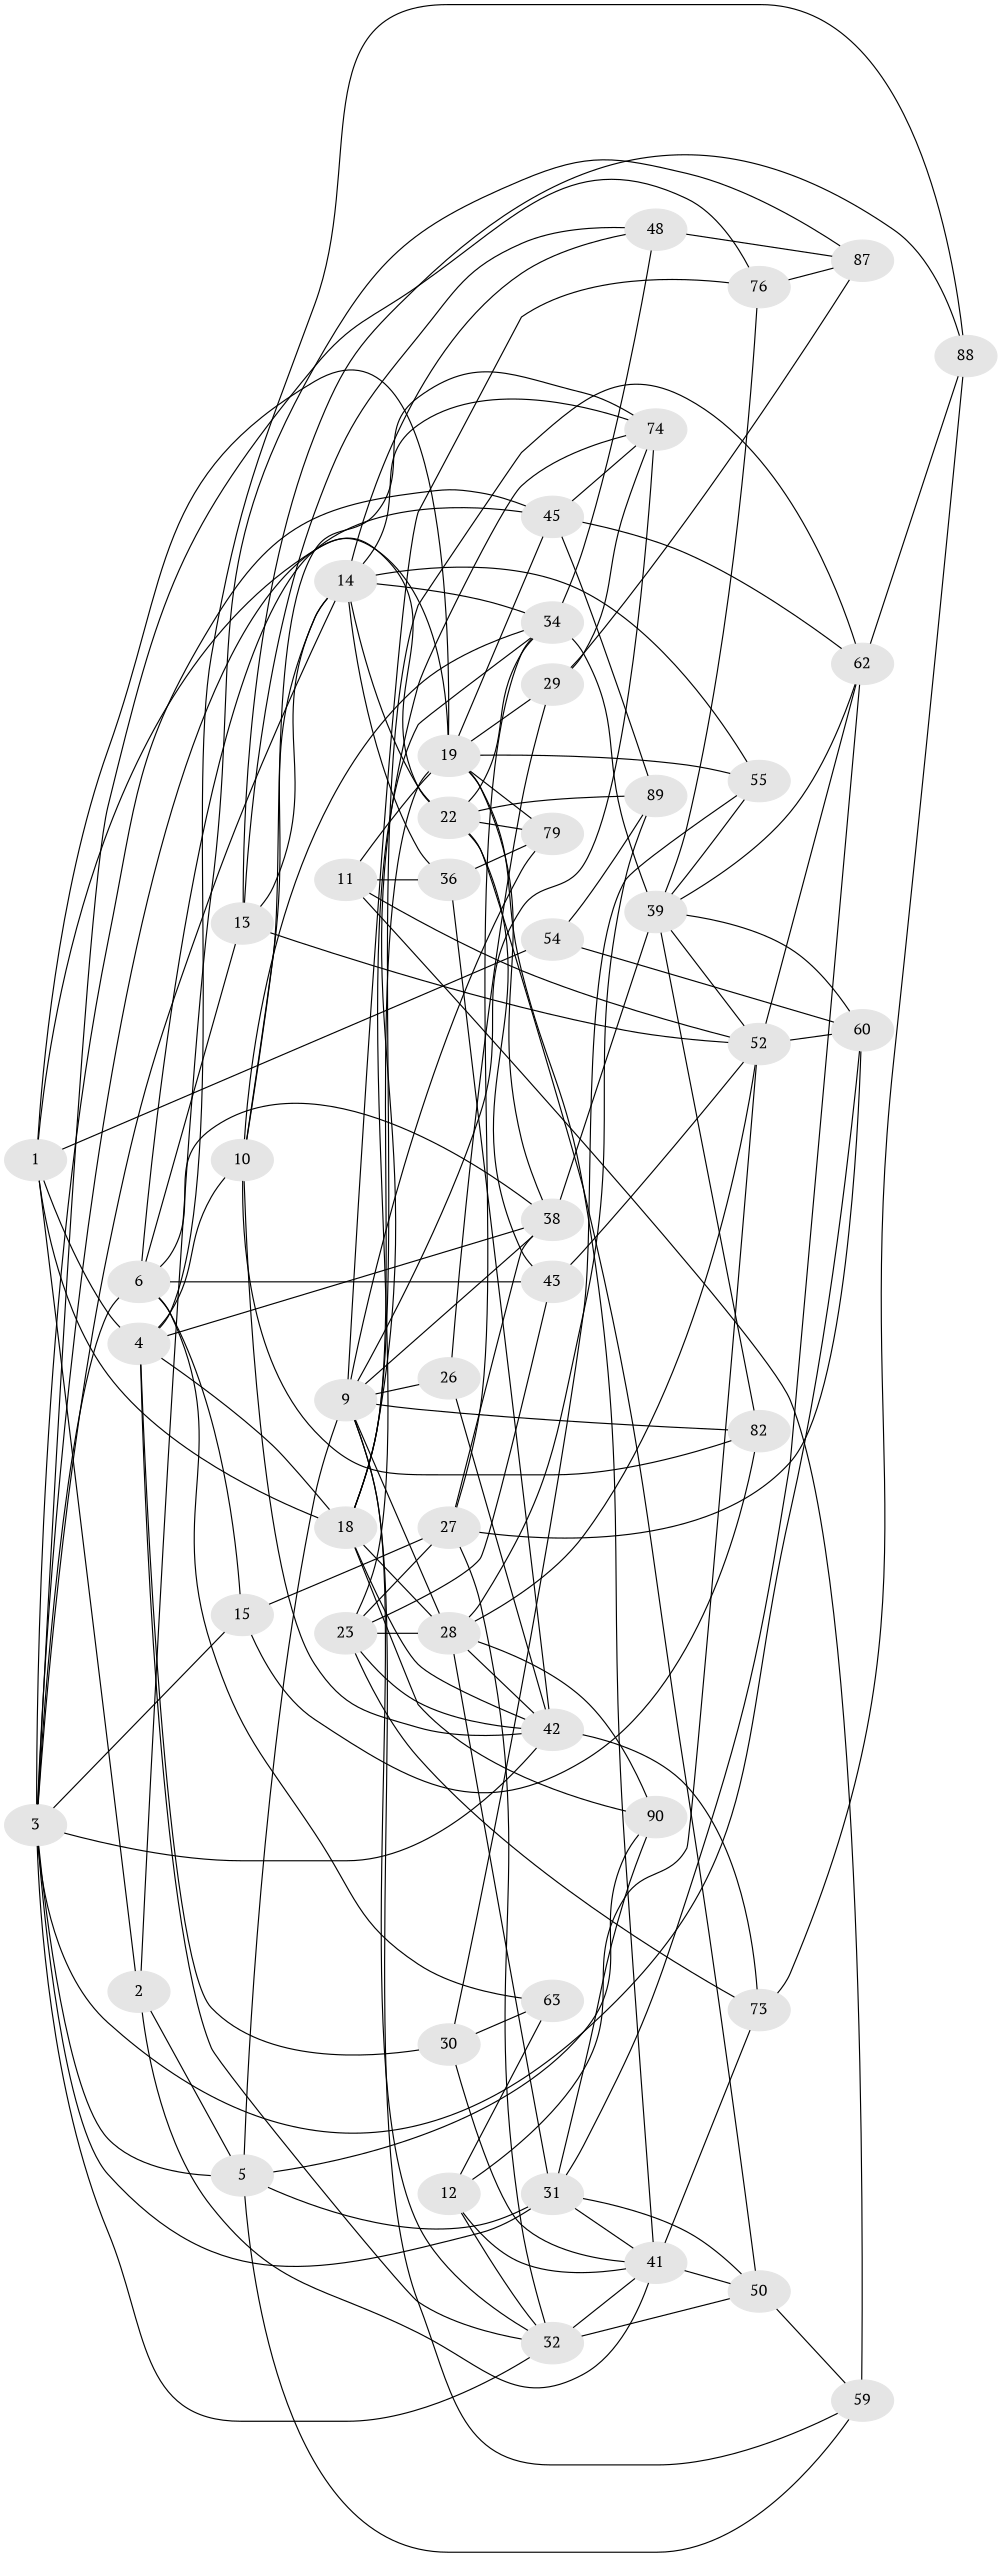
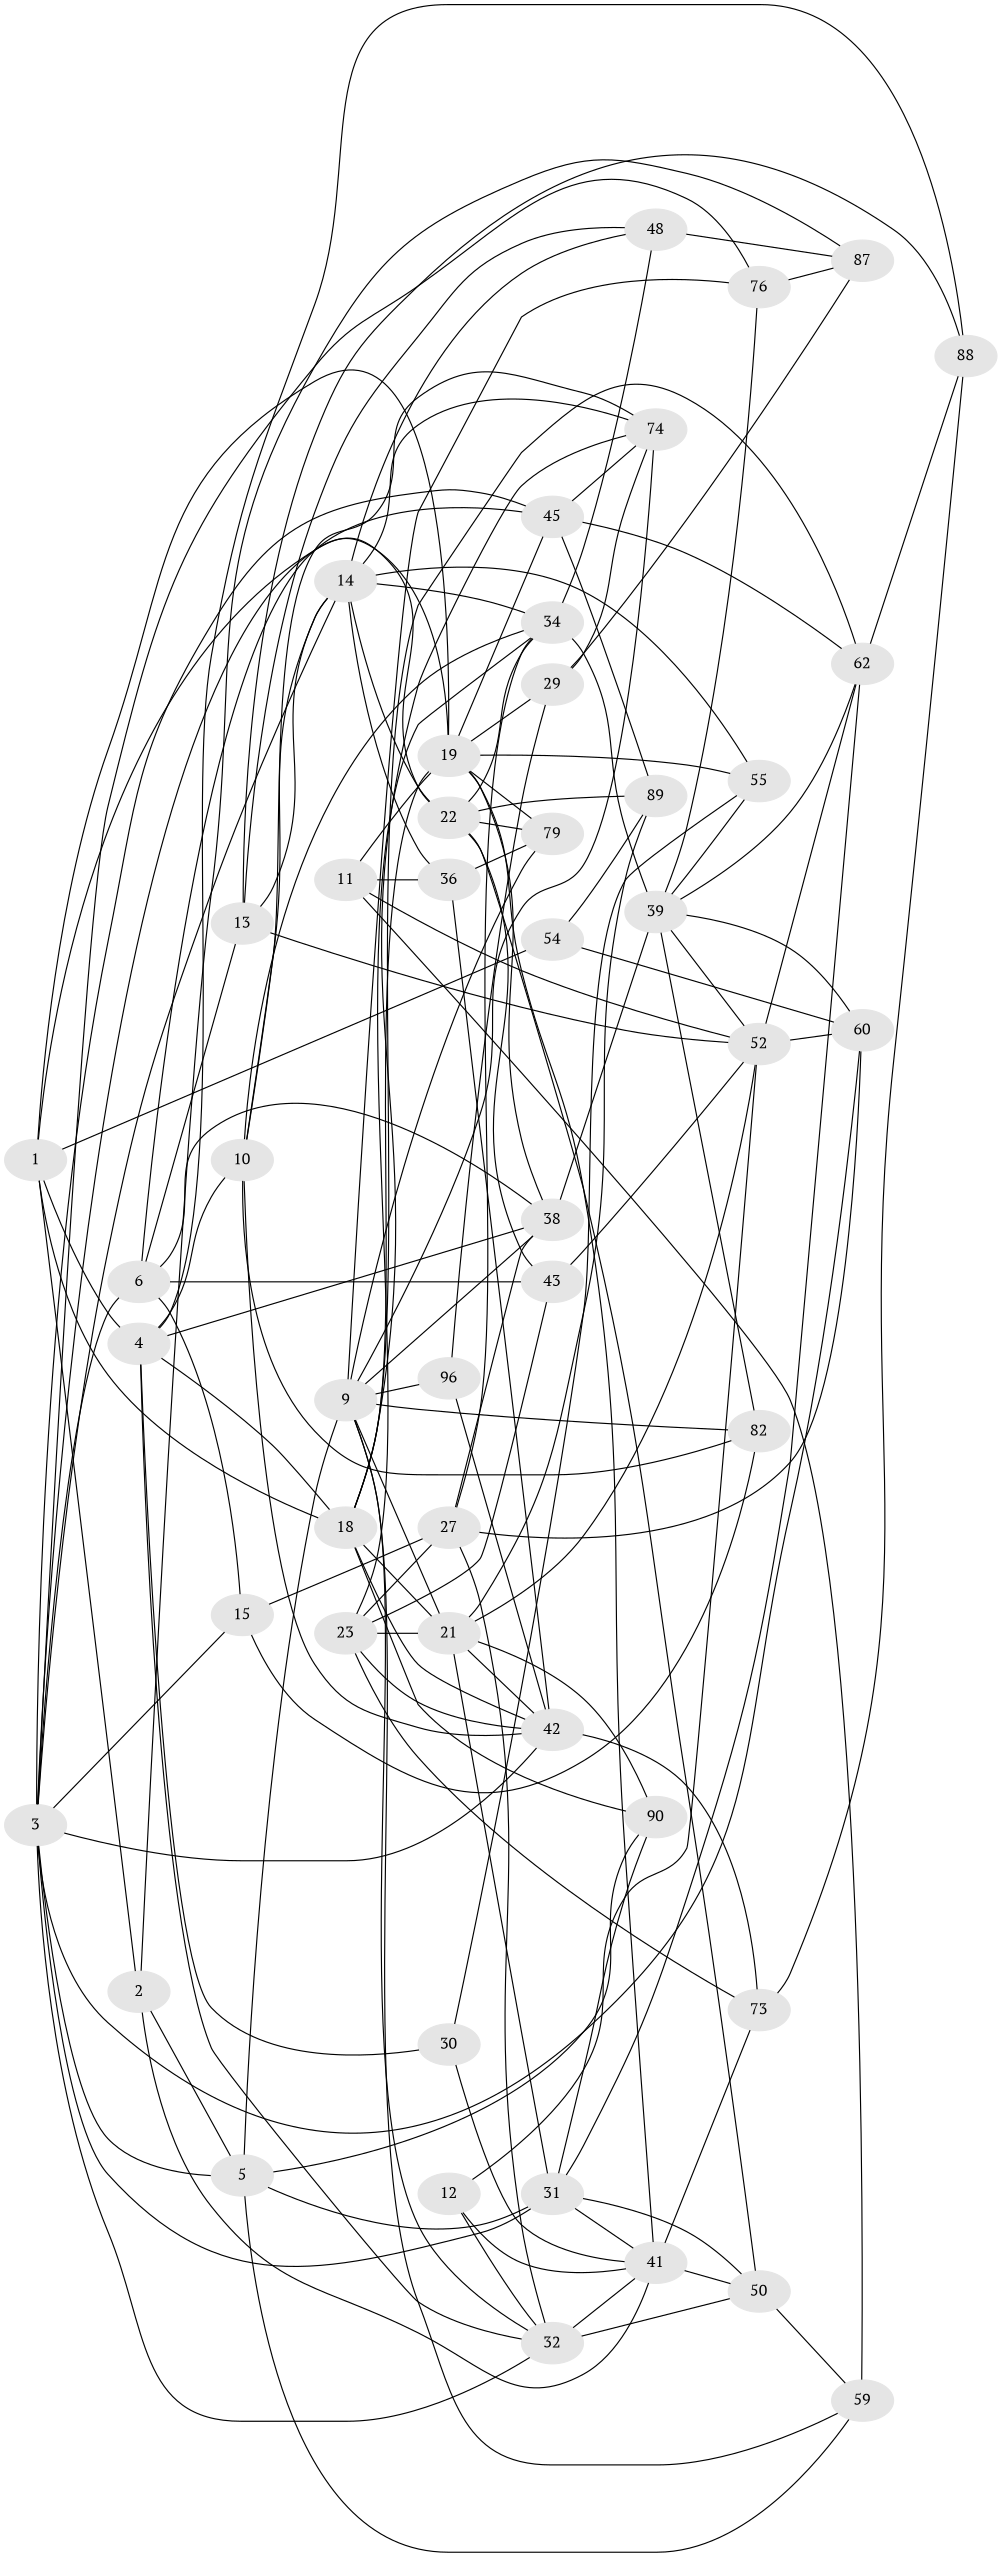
node "26": label "26" -> "96"
node "28": label "28" -> "21"
node "63": removed
